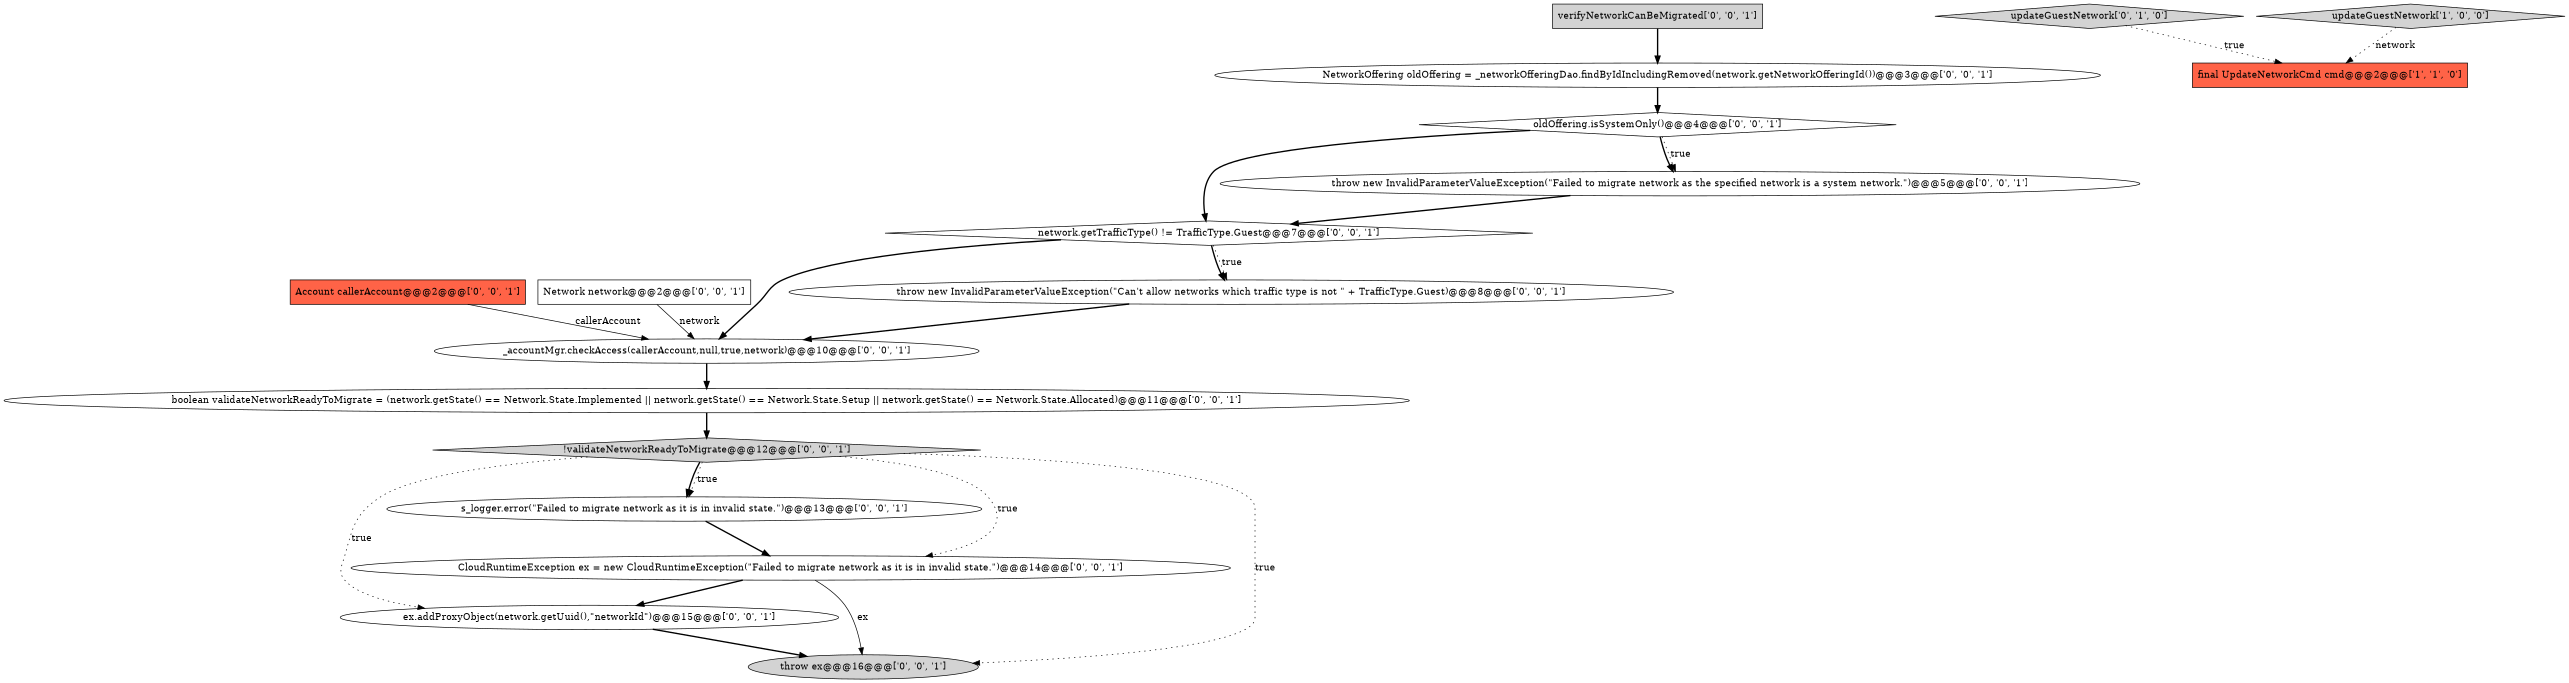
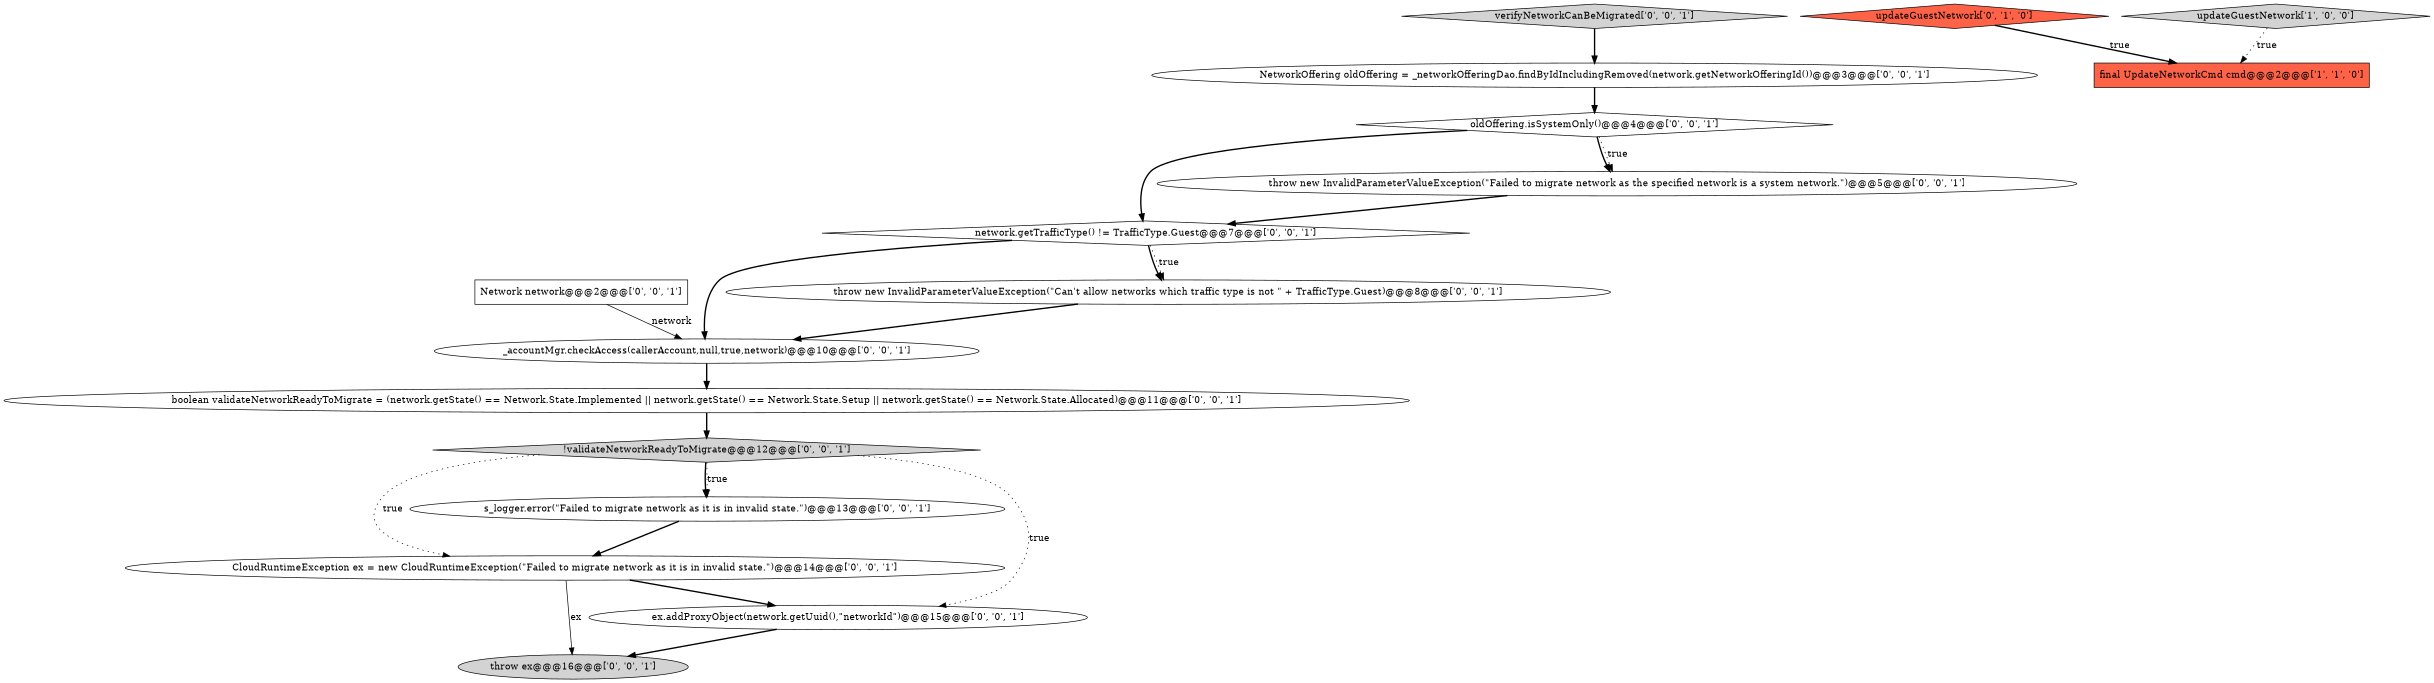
node "verifyNetworkCanBeMigrated['0', '0', '1']": shape box -> diamond
node "updateGuestNetwork['0', '1', '0']": fillcolor lightgray -> tomato
edge "updateGuestNetwork['0', '1', '0']" -> "final UpdateNetworkCmd cmd@@@2@@@['1', '1', '0']": style dotted -> bold
edge "updateGuestNetwork['1', '0', '0']" -> "final UpdateNetworkCmd cmd@@@2@@@['1', '1', '0']": label "network" -> "true"
node "Account callerAccount@@@2@@@['0', '0', '1']": removed
edge "!validateNetworkReadyToMigrate@@@12@@@['0', '0', '1']" -> "throw ex@@@16@@@['0', '0', '1']": removed, label "true"
